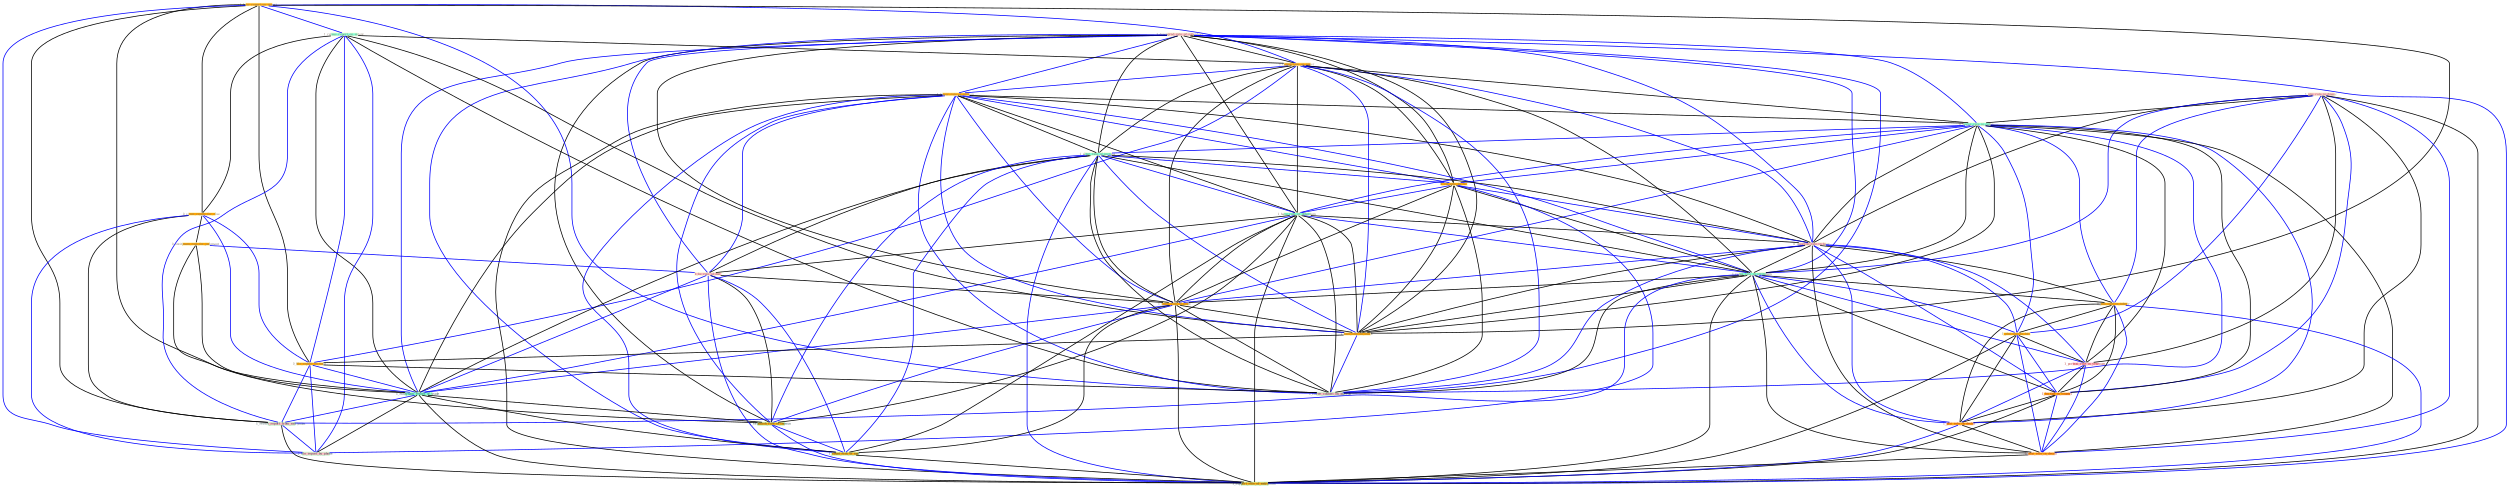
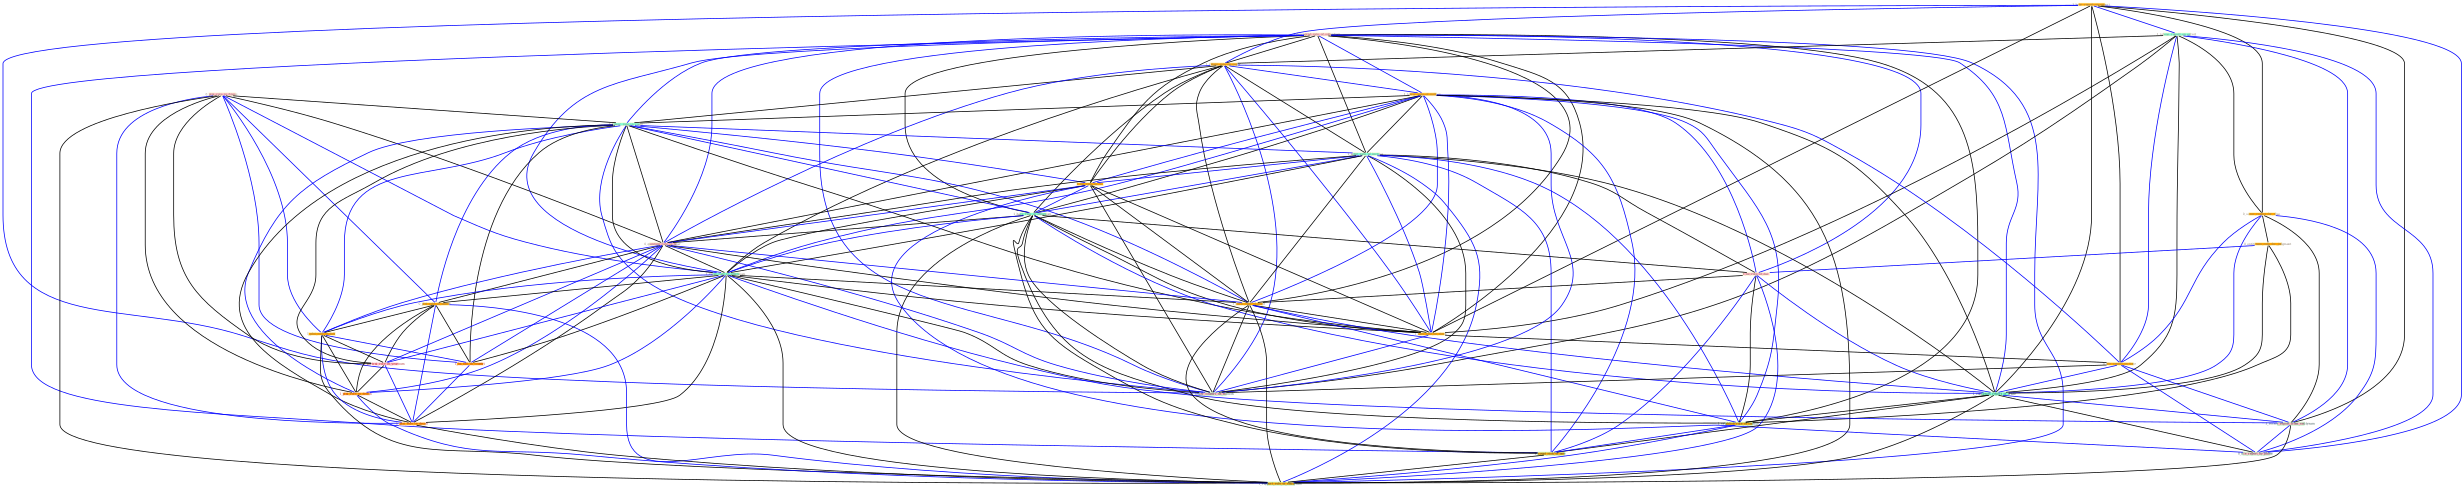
edge "1_portrai_role_in_yearnum" -- "1_ha_fall_in_countri": removed
edge "1_portrai_role_in_yearnum" -- "1_plai_role_in_declin": color blue -> black
edge "1_ha_fall_in_countri" -- "1_plai_role_in_declin": removed
edge "1_ha_fall_in_countri" -- "1_support_role_of_entitynam": removed
